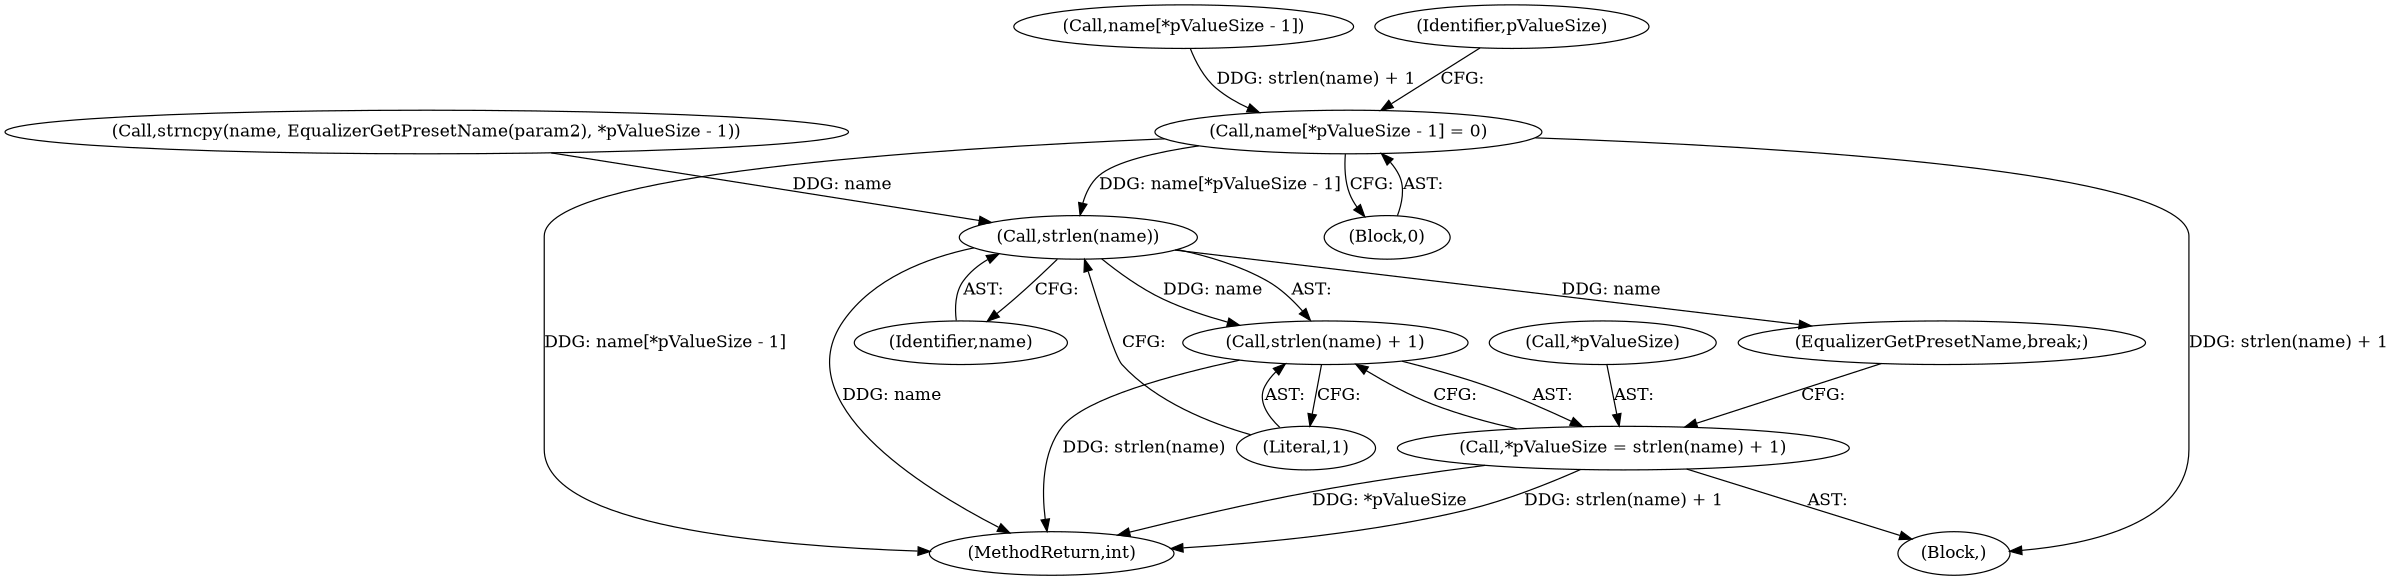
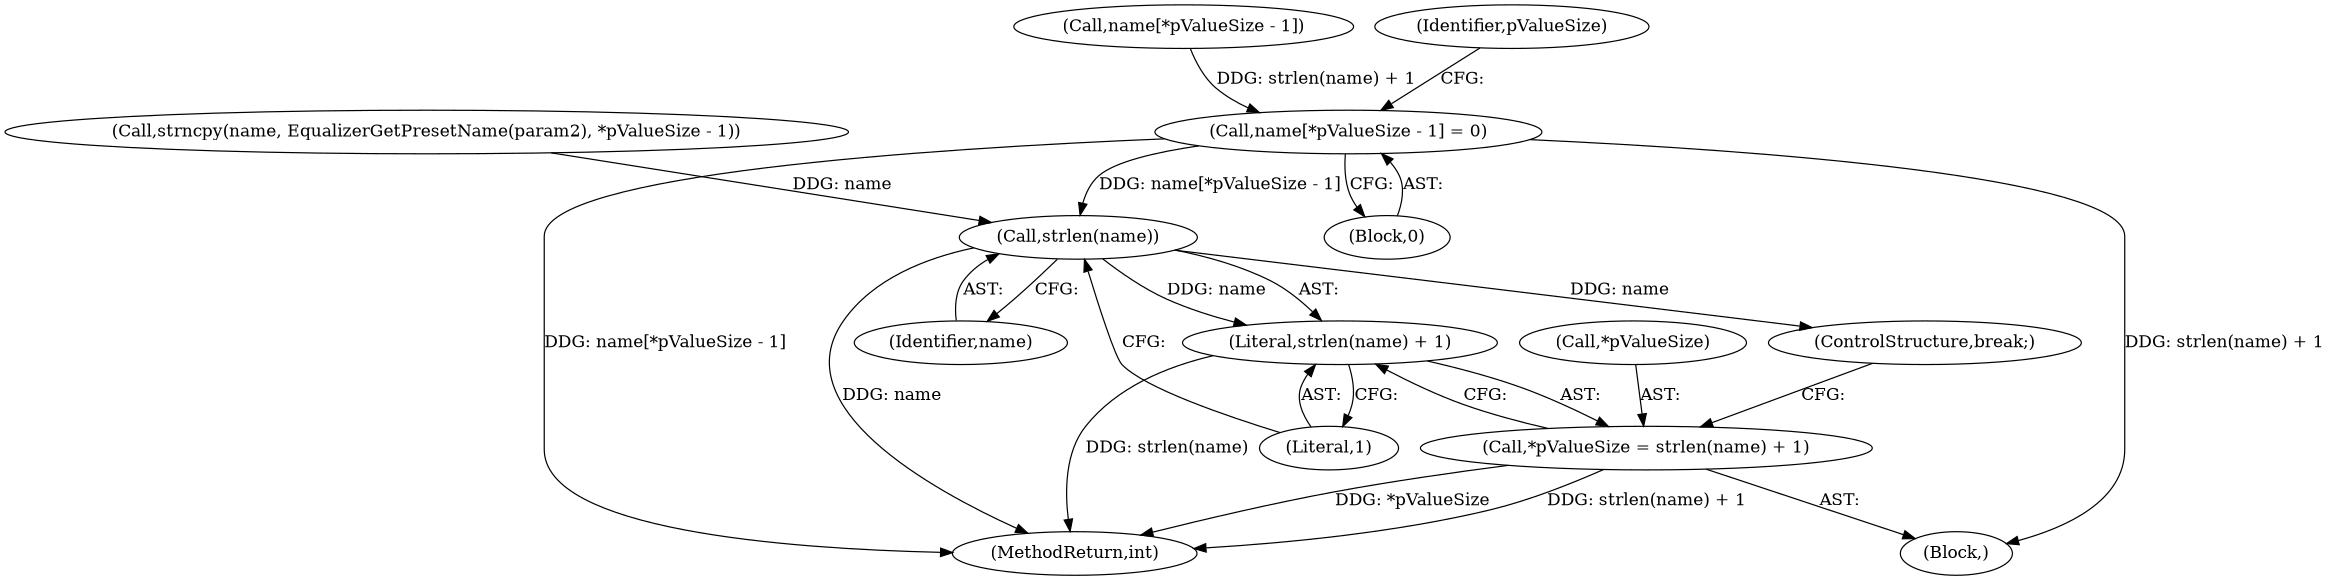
node "(Call,strlen(name) + 1)": label "(Call,strlen(name) + 1)" -> "(Literal,strlen(name) + 1)"
node "(EqualizerGetPresetName,break;)": label "(EqualizerGetPresetName,break;)" -> "(ControlStructure,break;)"
